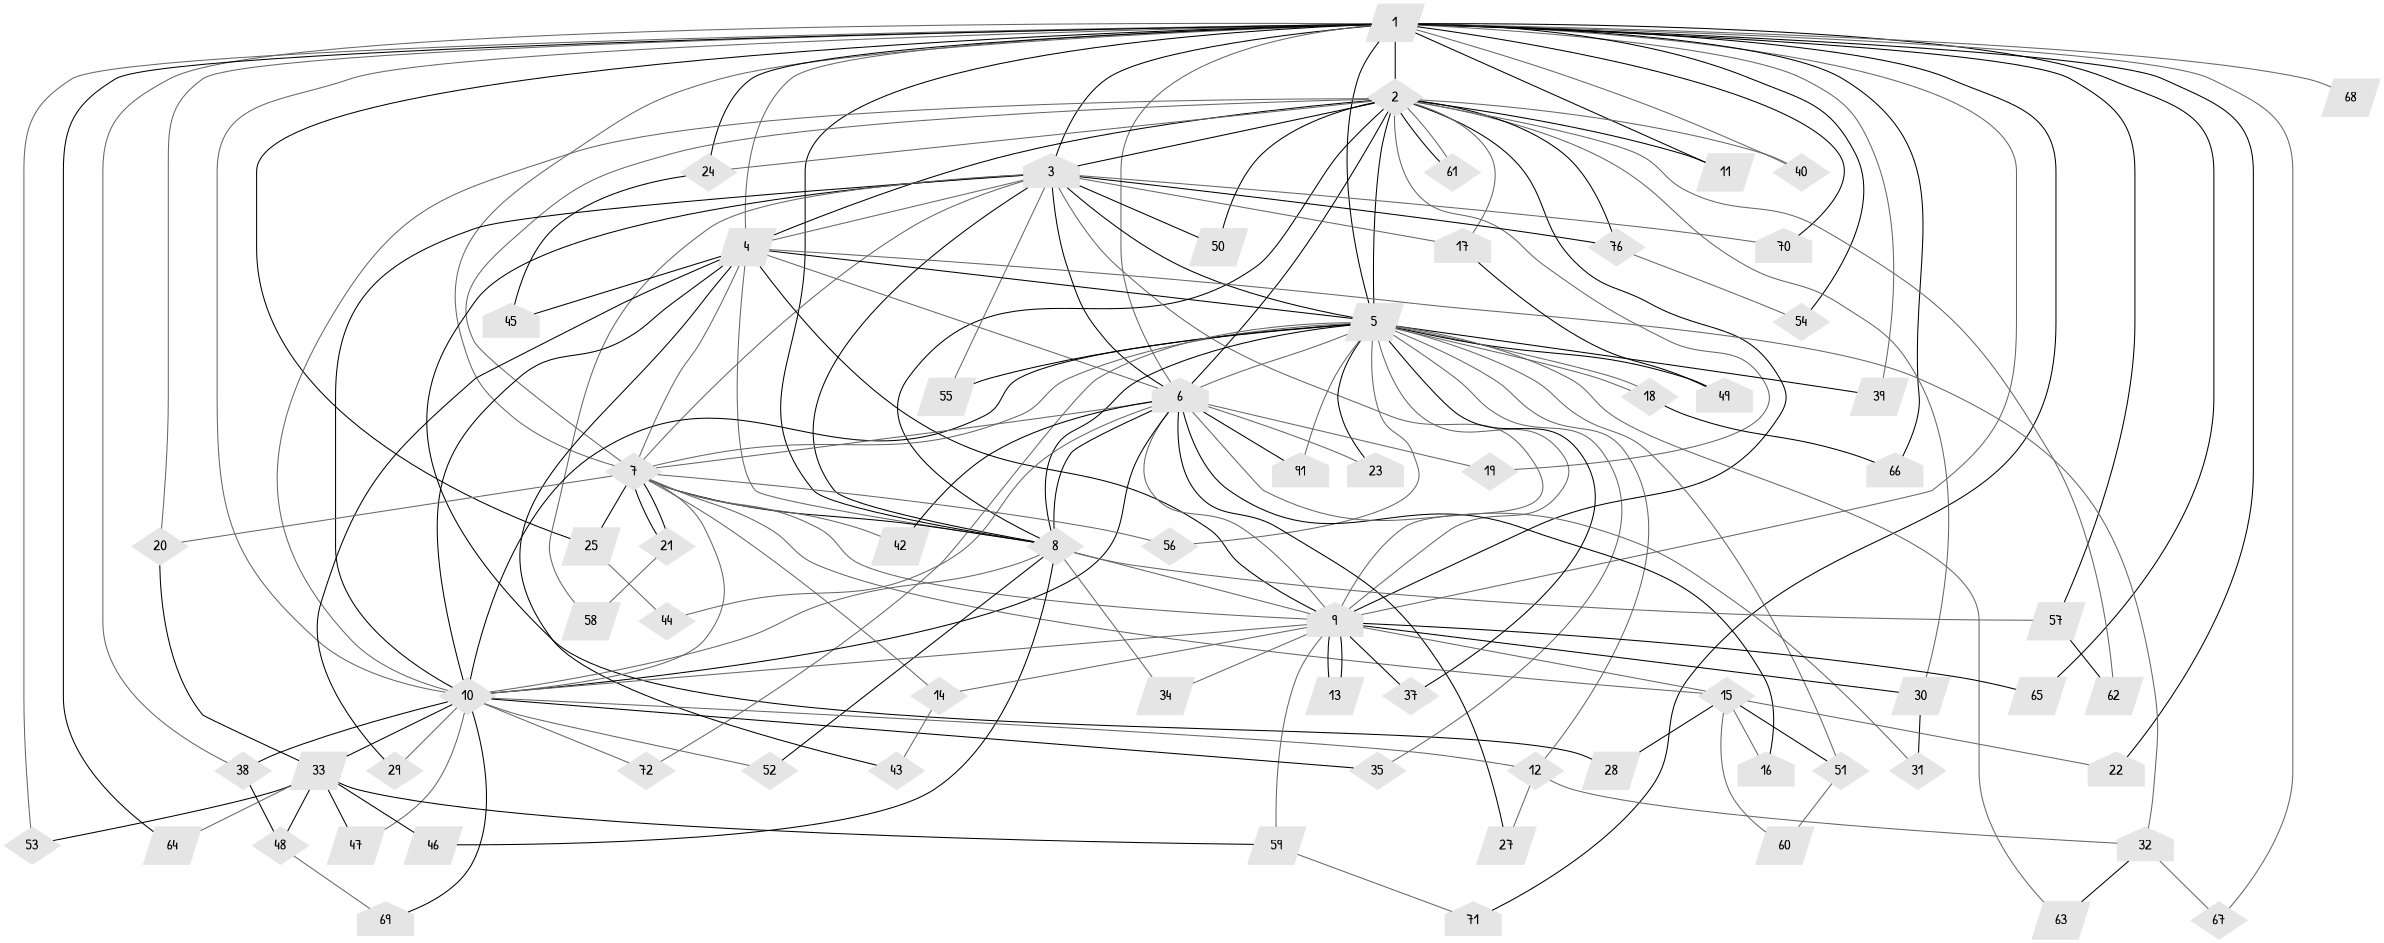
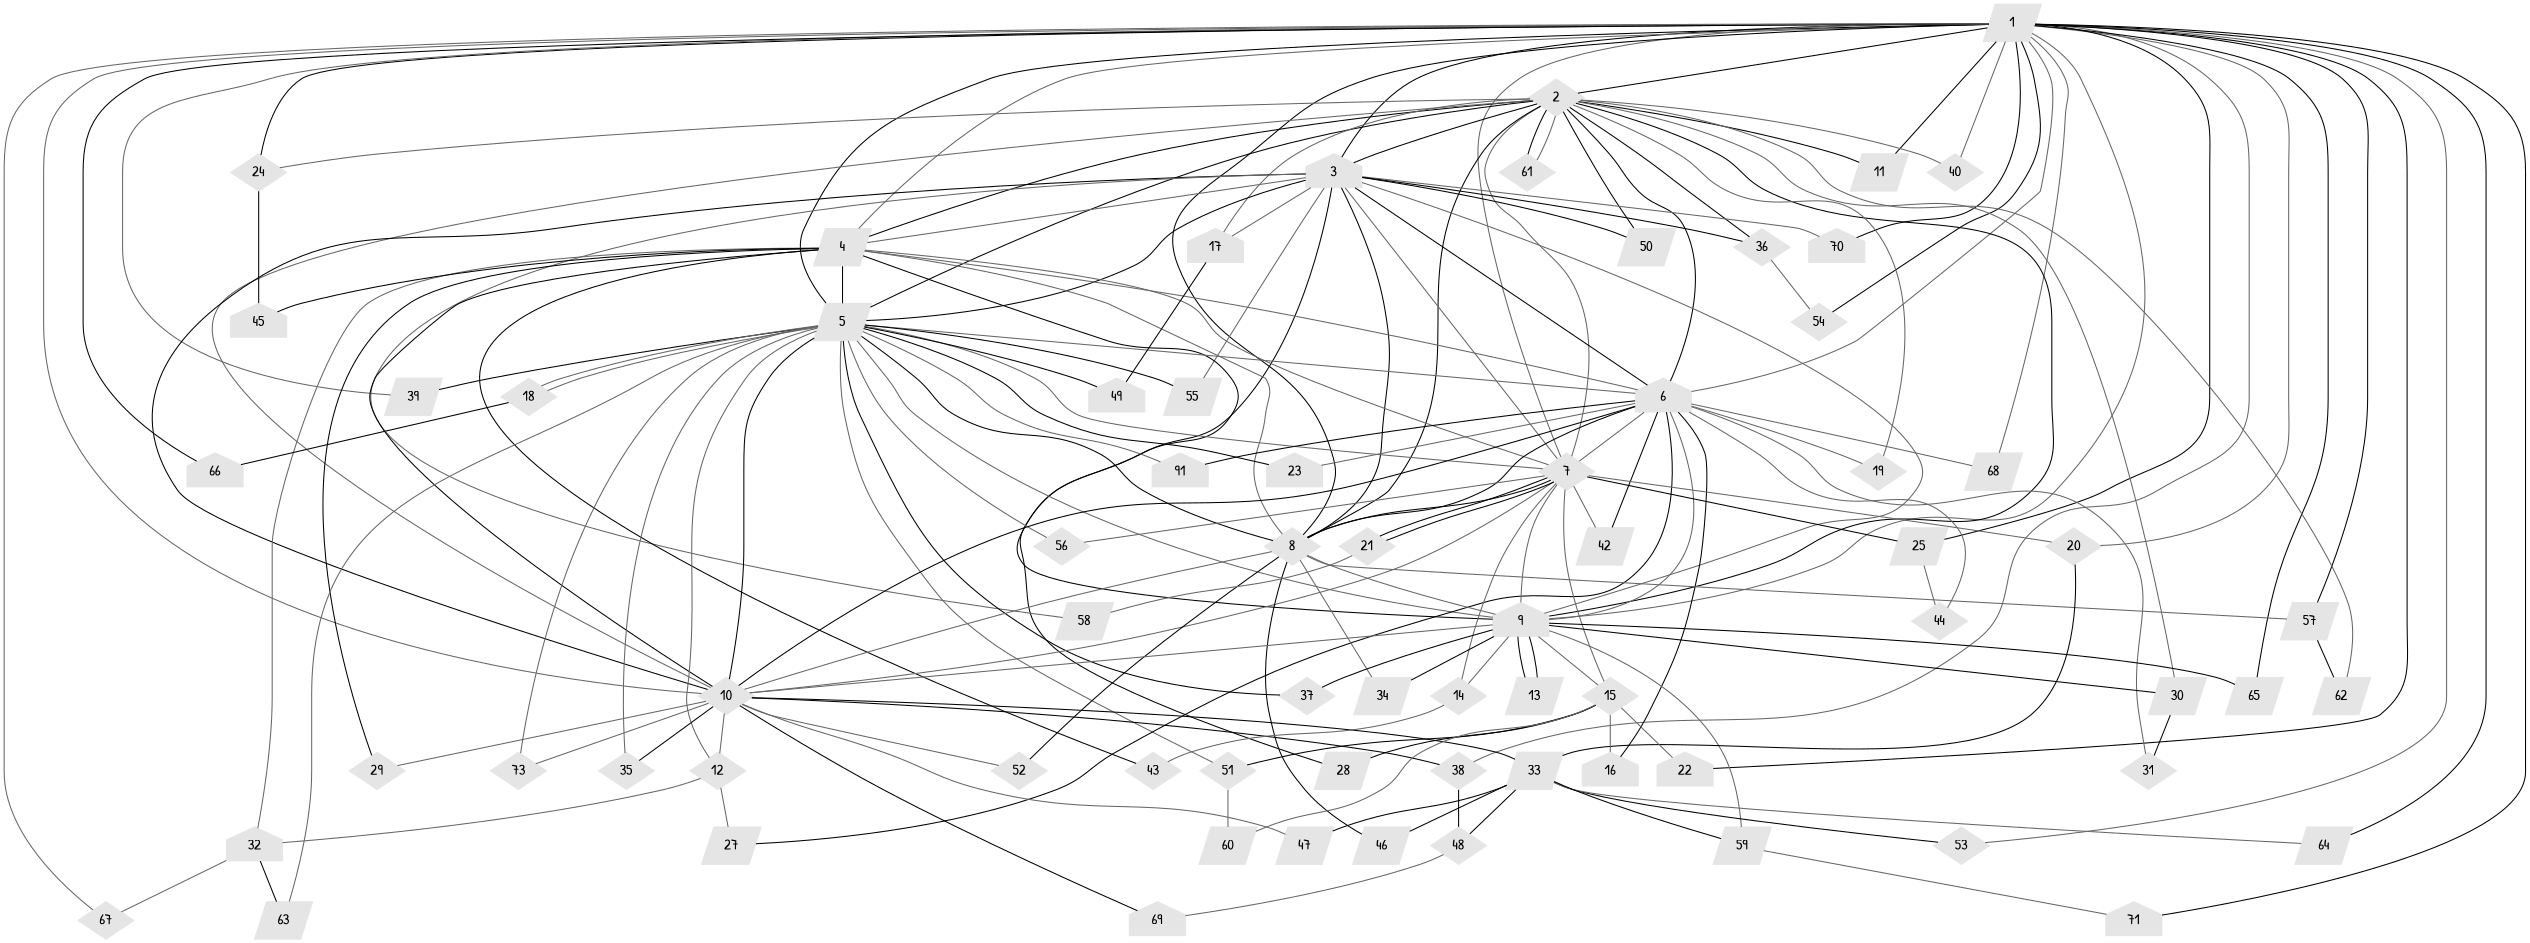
node "76": label "76" -> "36"
edge "6" -- "68": added
edge "9" -- "34": color gray40 -> black
node "72": label "72" -> "73"
